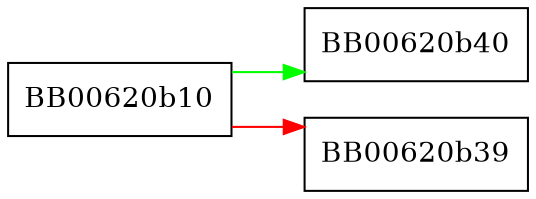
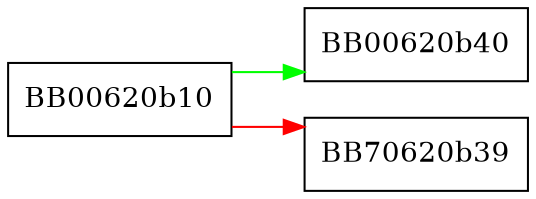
node "BB00620b39": label "BB00620b39" -> "BB70620b39"
